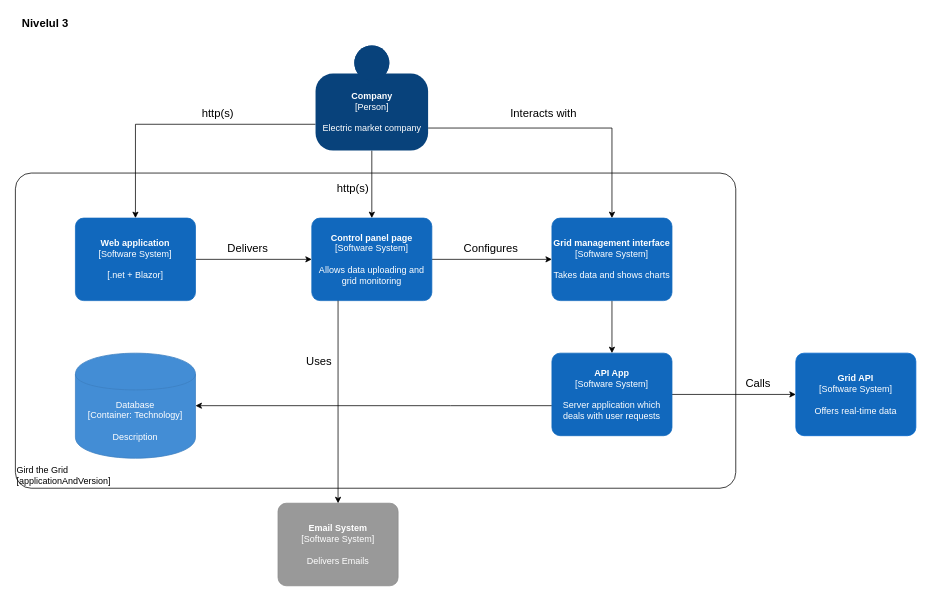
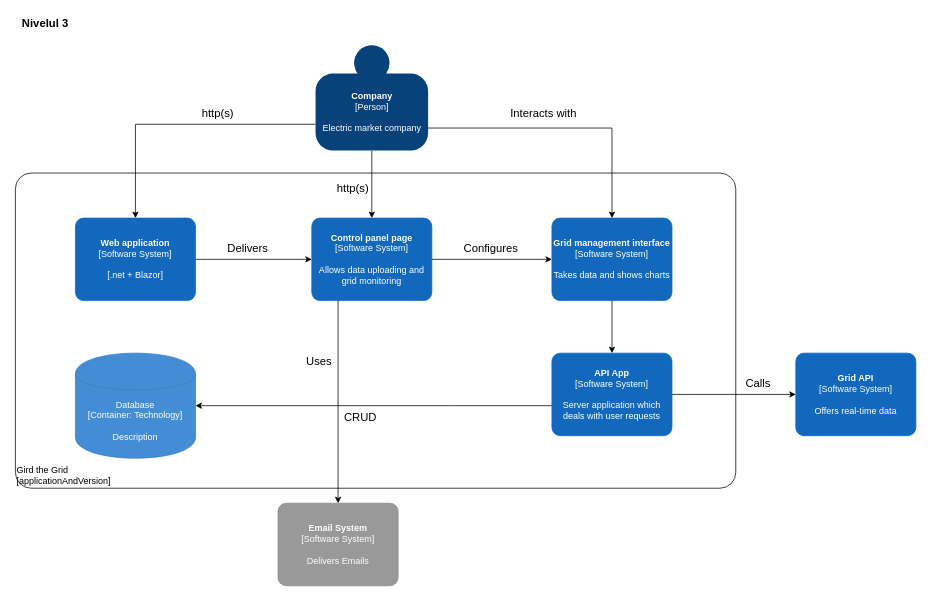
node "CRUD": added
